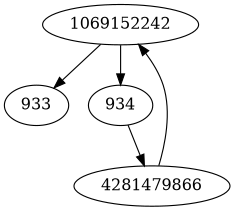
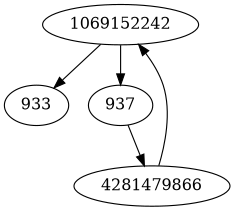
node "934": label "934" -> "937"
